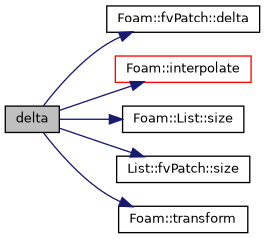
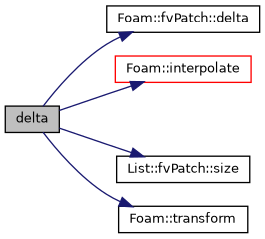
node "Foam::List::size": removed
